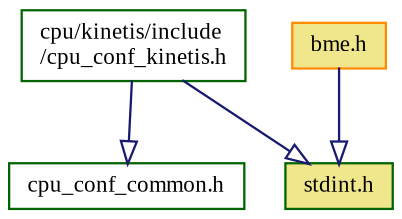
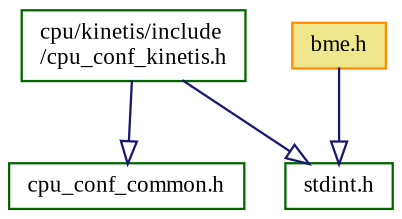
node "stdint.h": fillcolor khaki -> white
